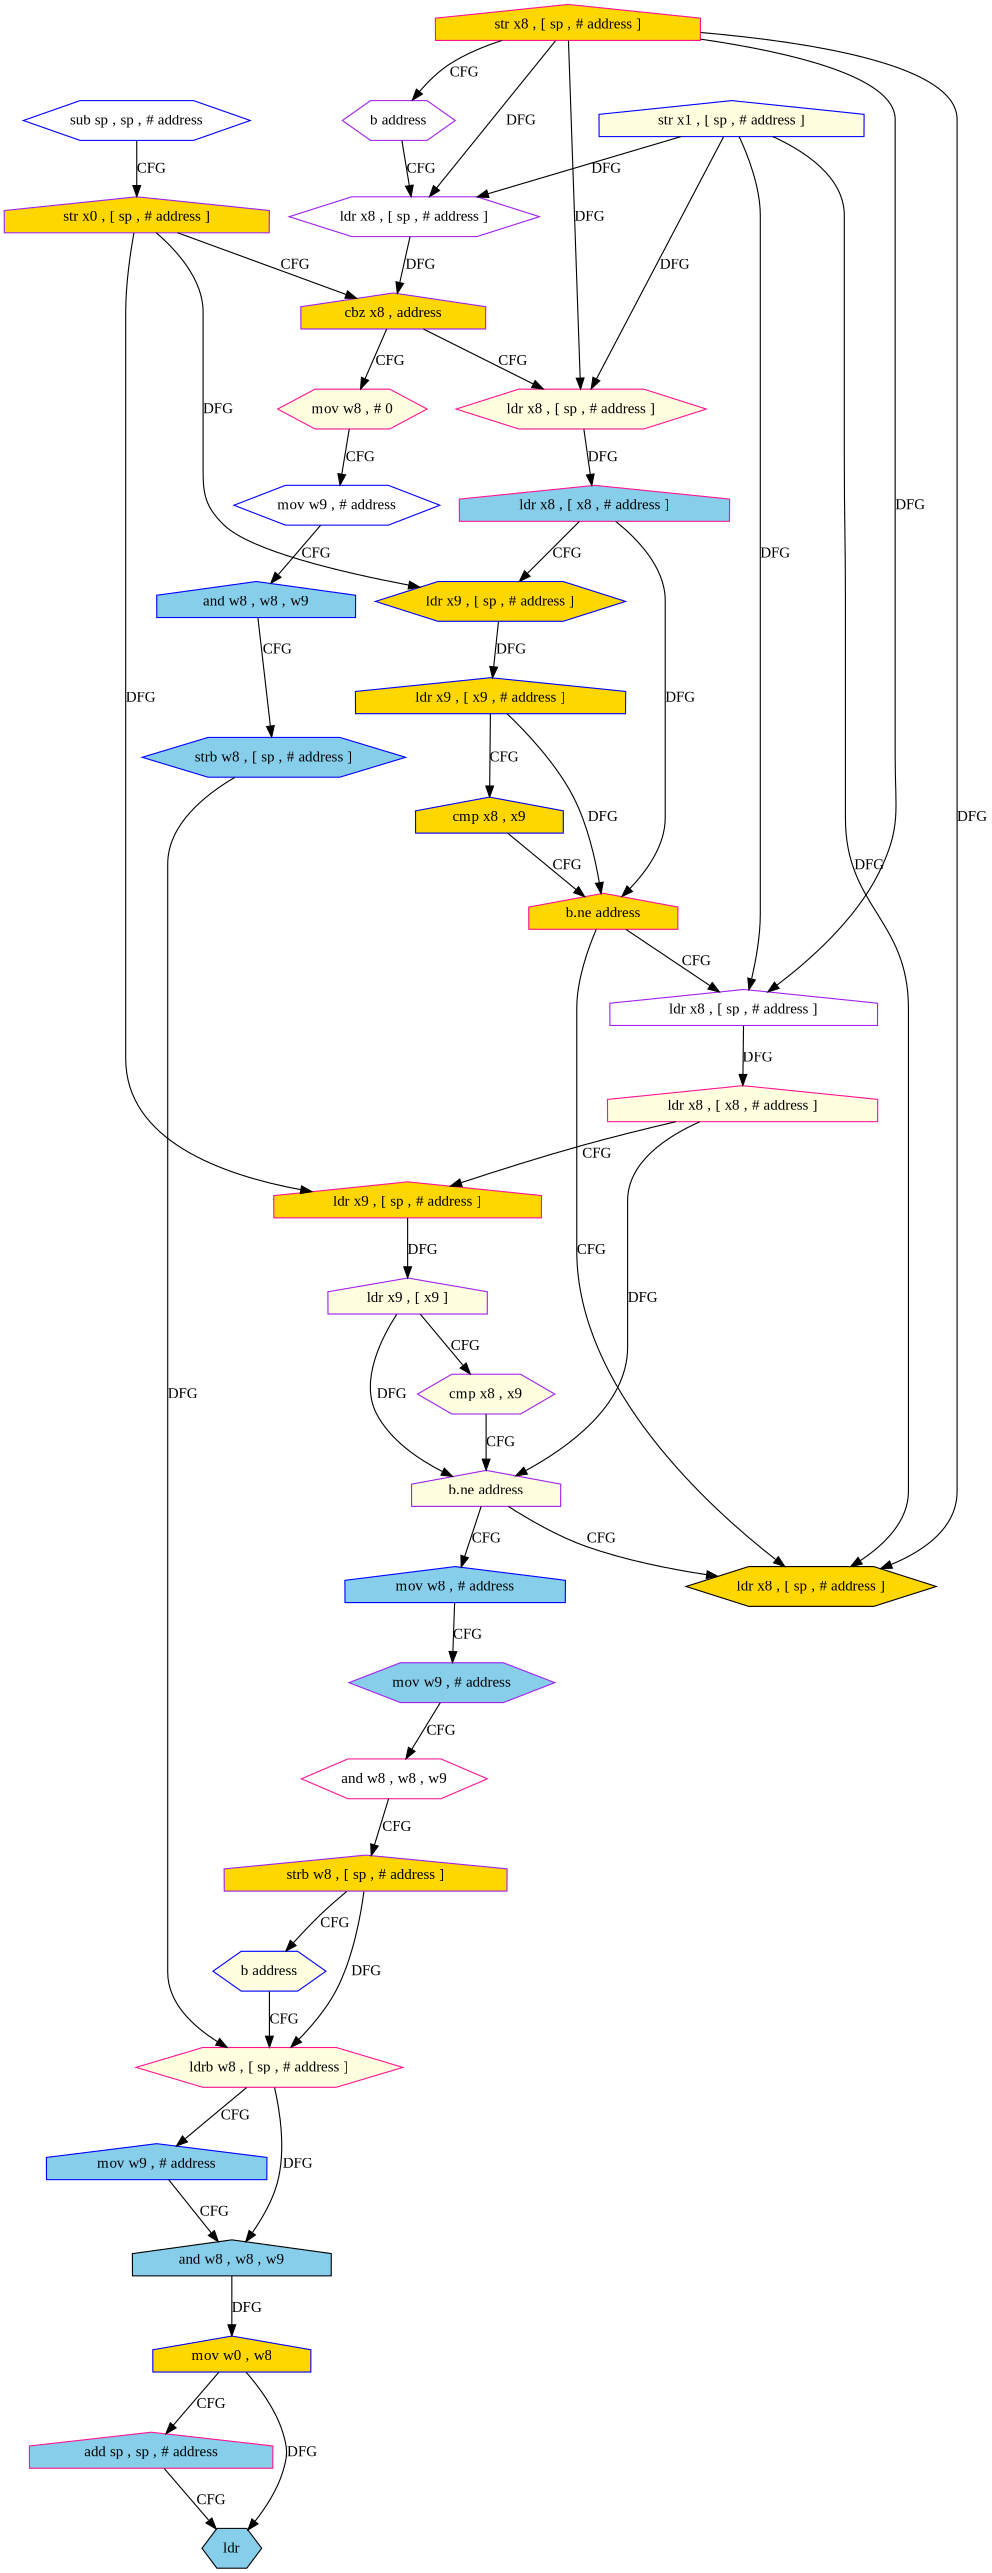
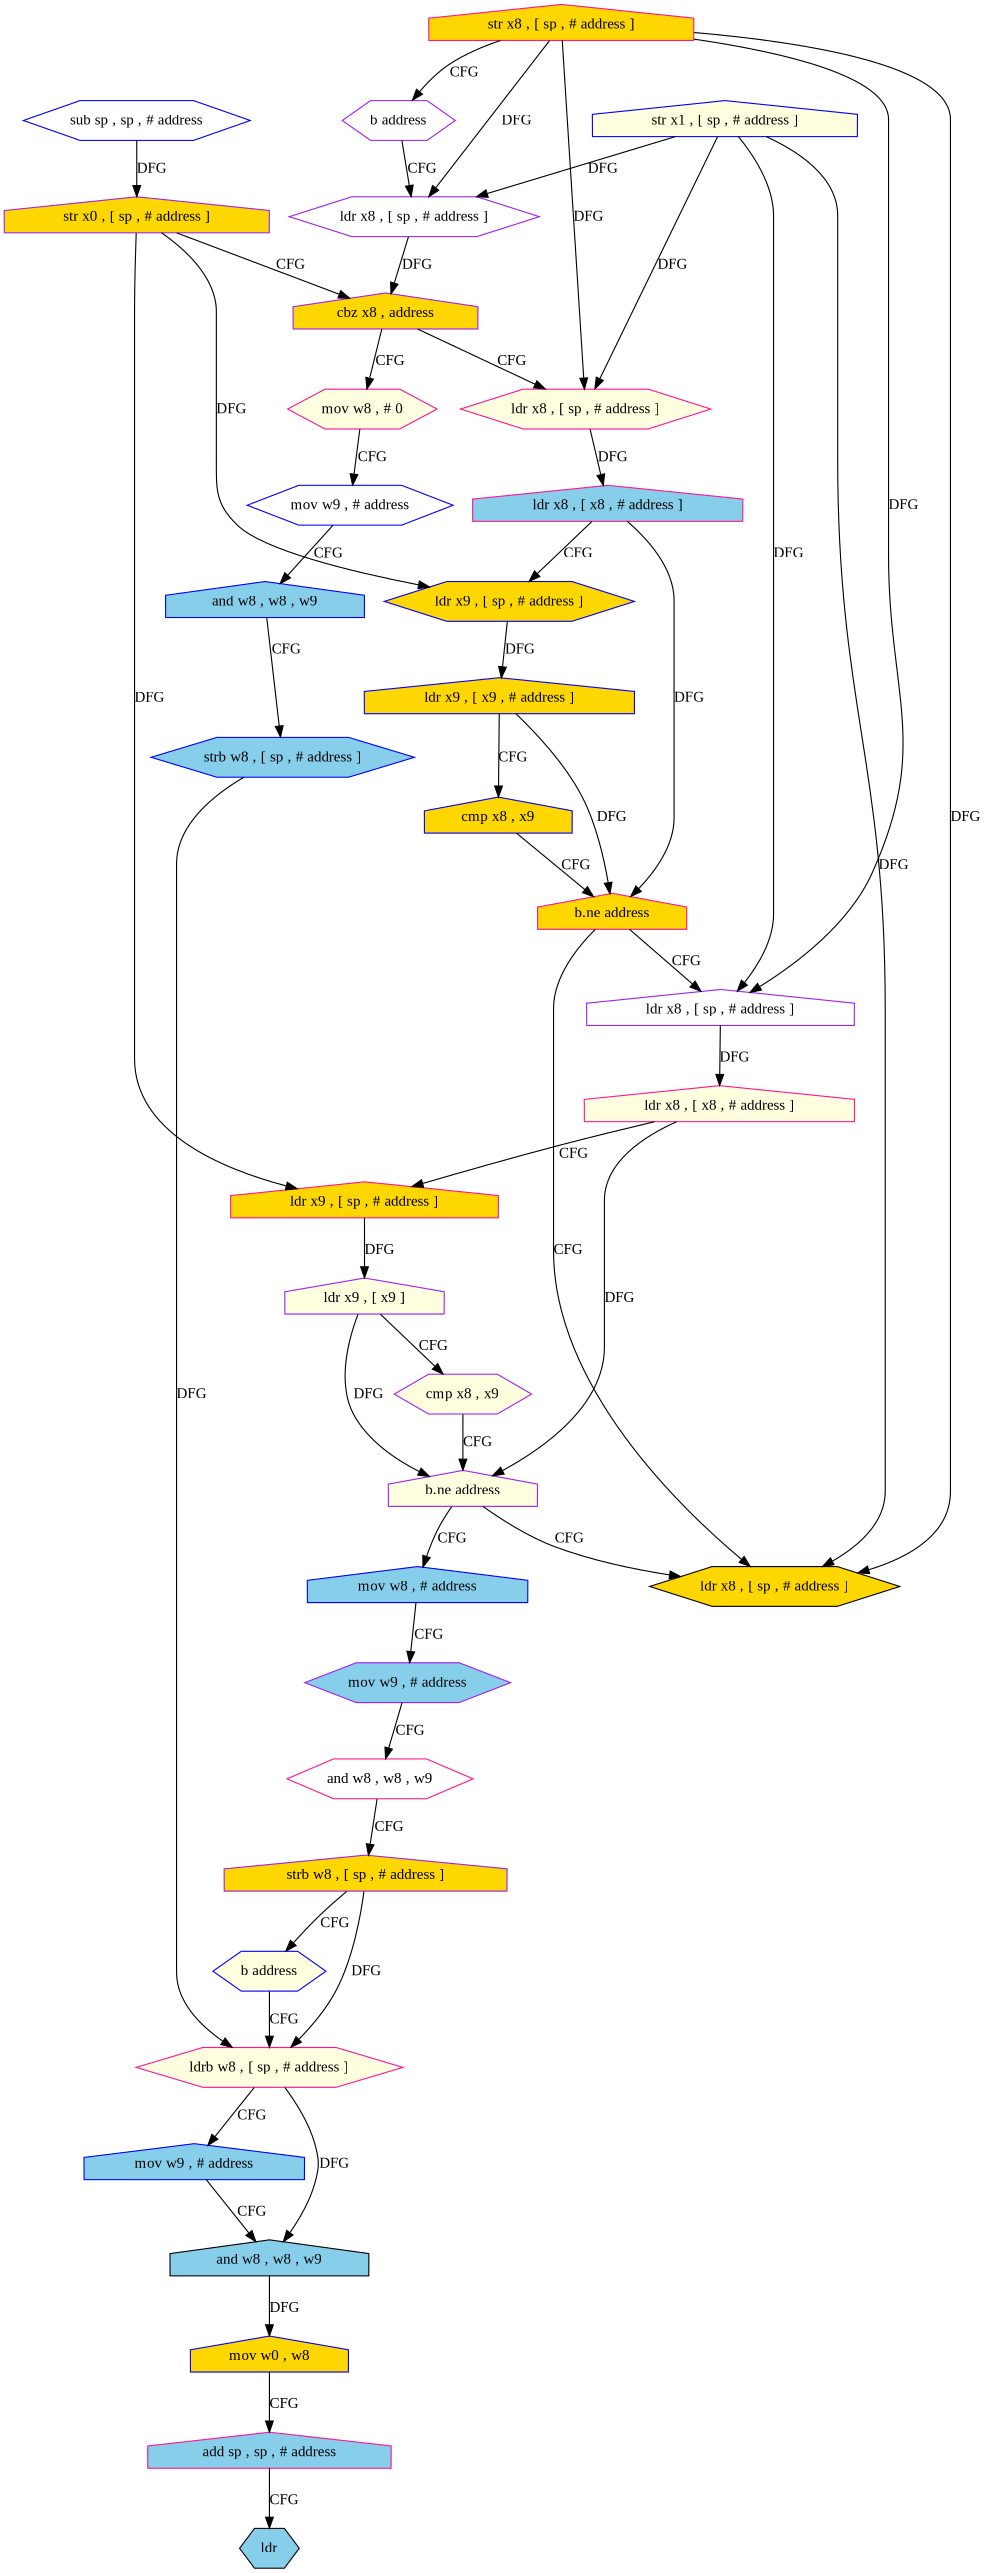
edge "sub sp , sp , # address" -> "str x0 , [ sp , # address ]": label "CFG" -> "DFG"
edge "mov w0 , w8" -> "ldr": removed, label "DFG"
